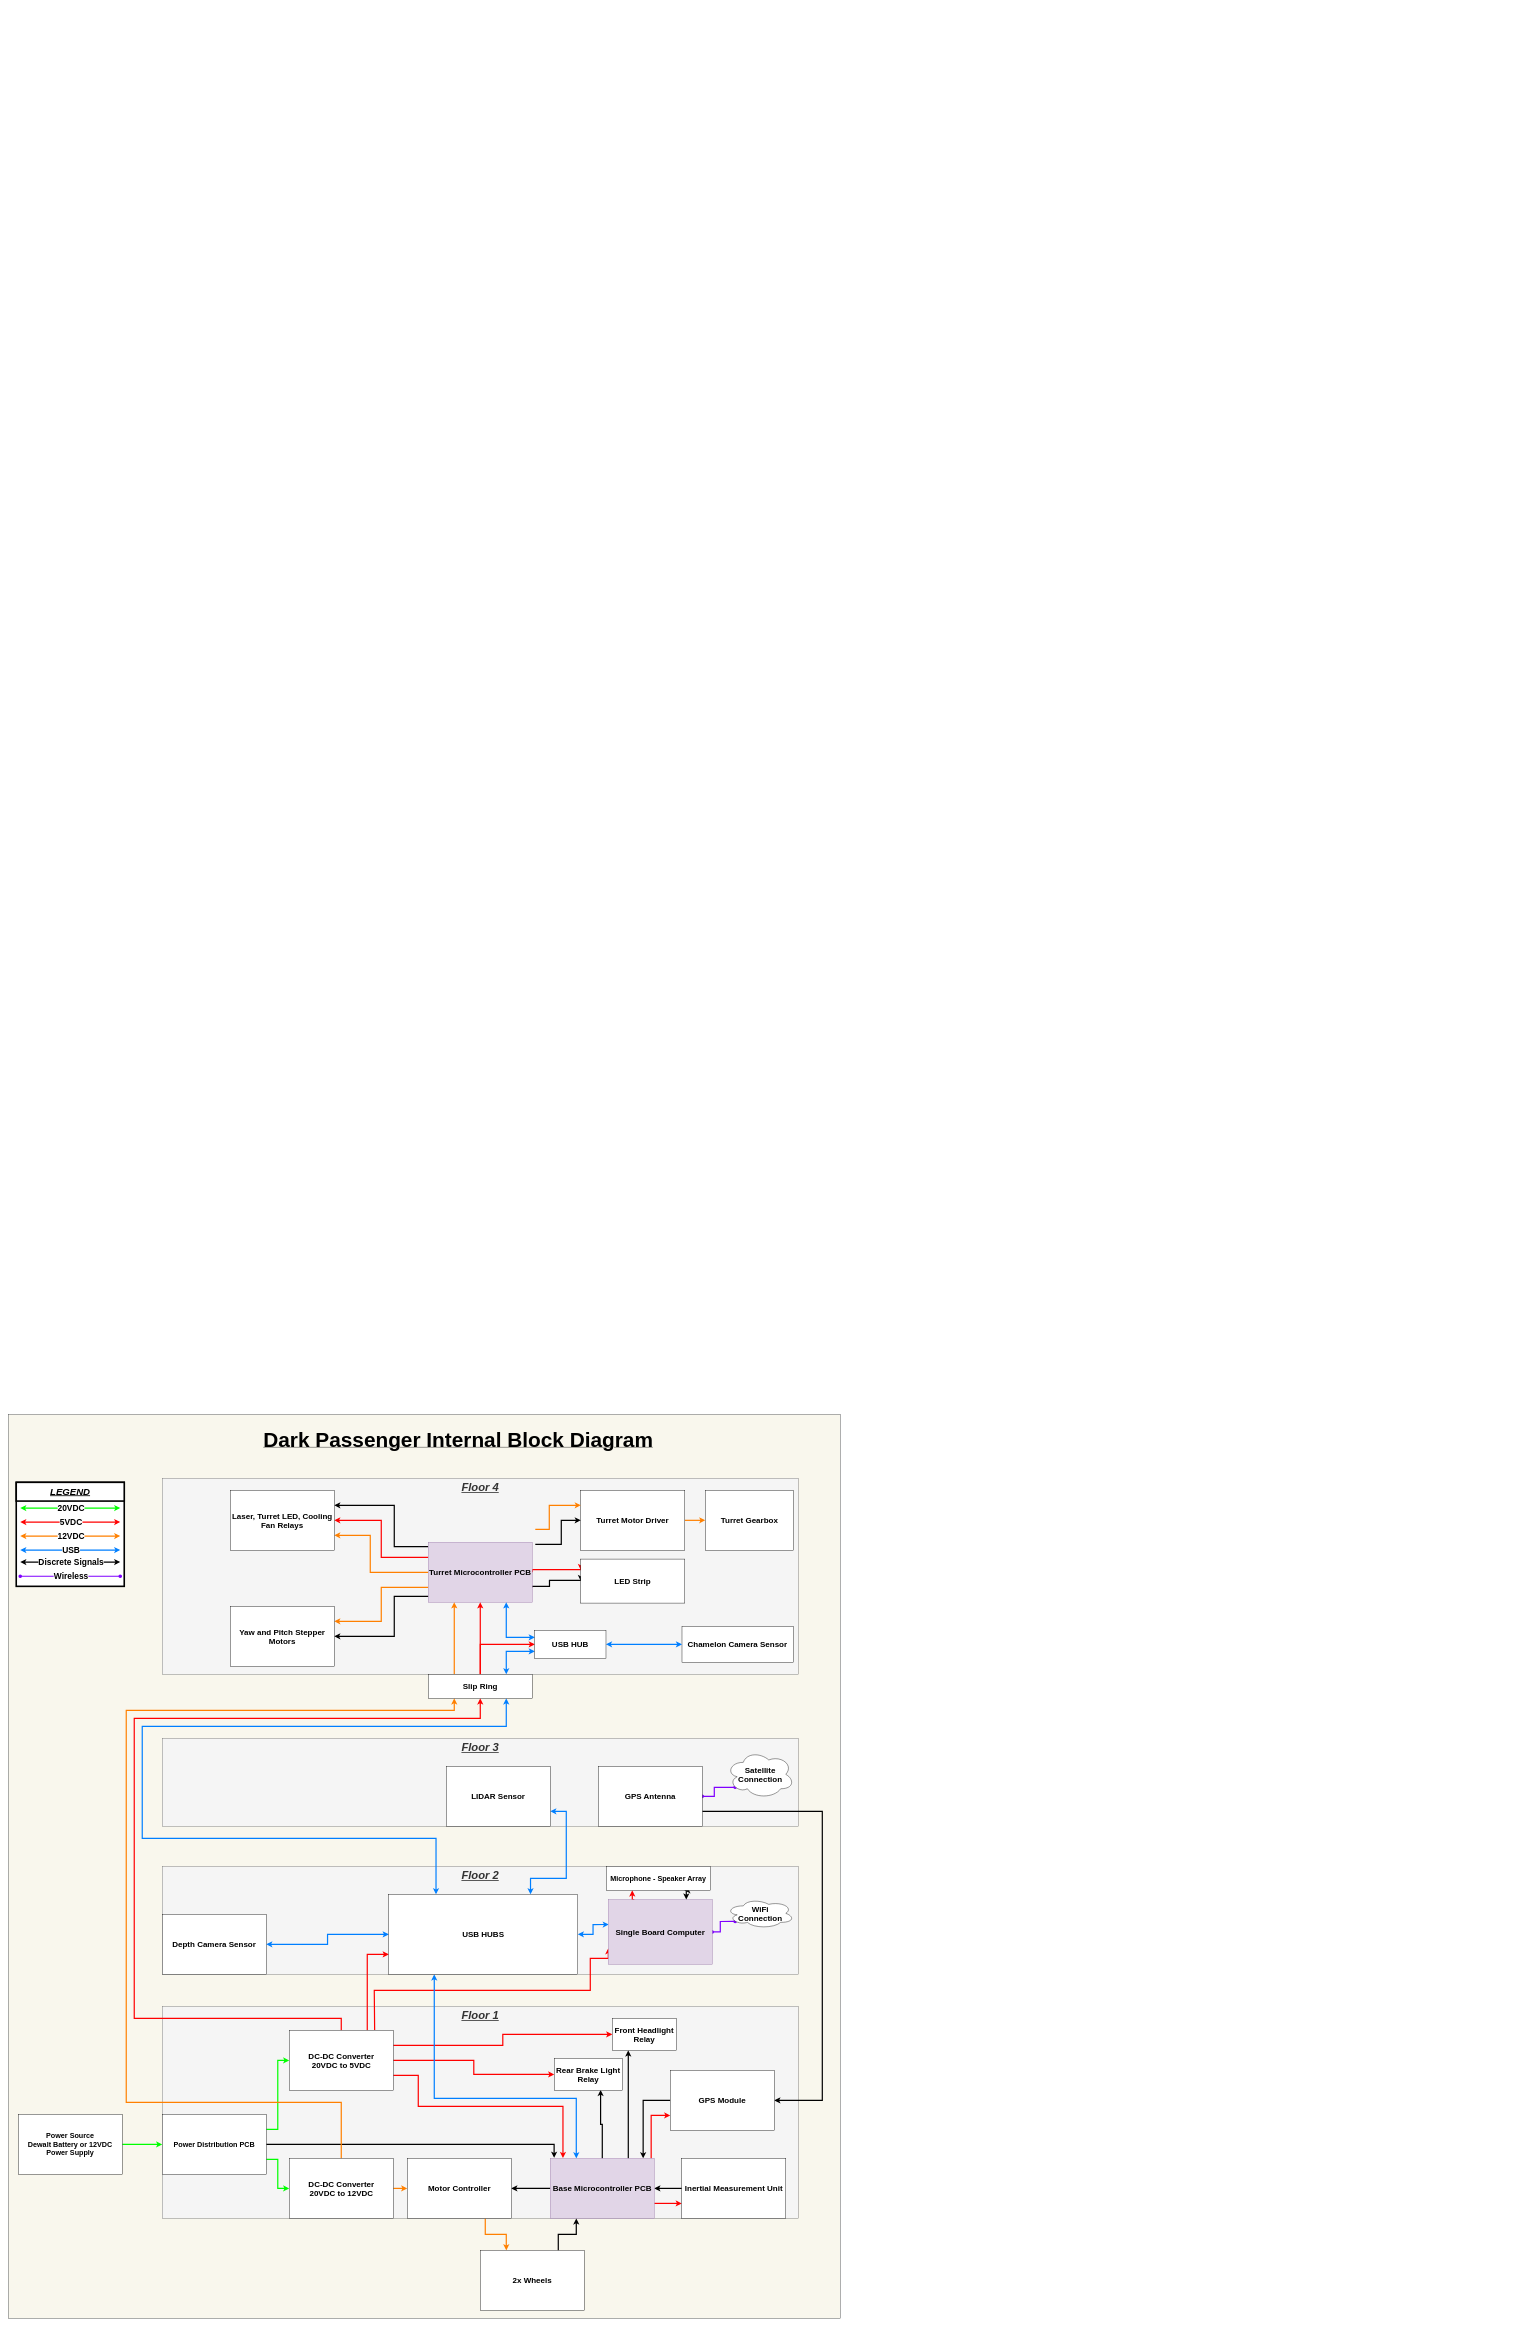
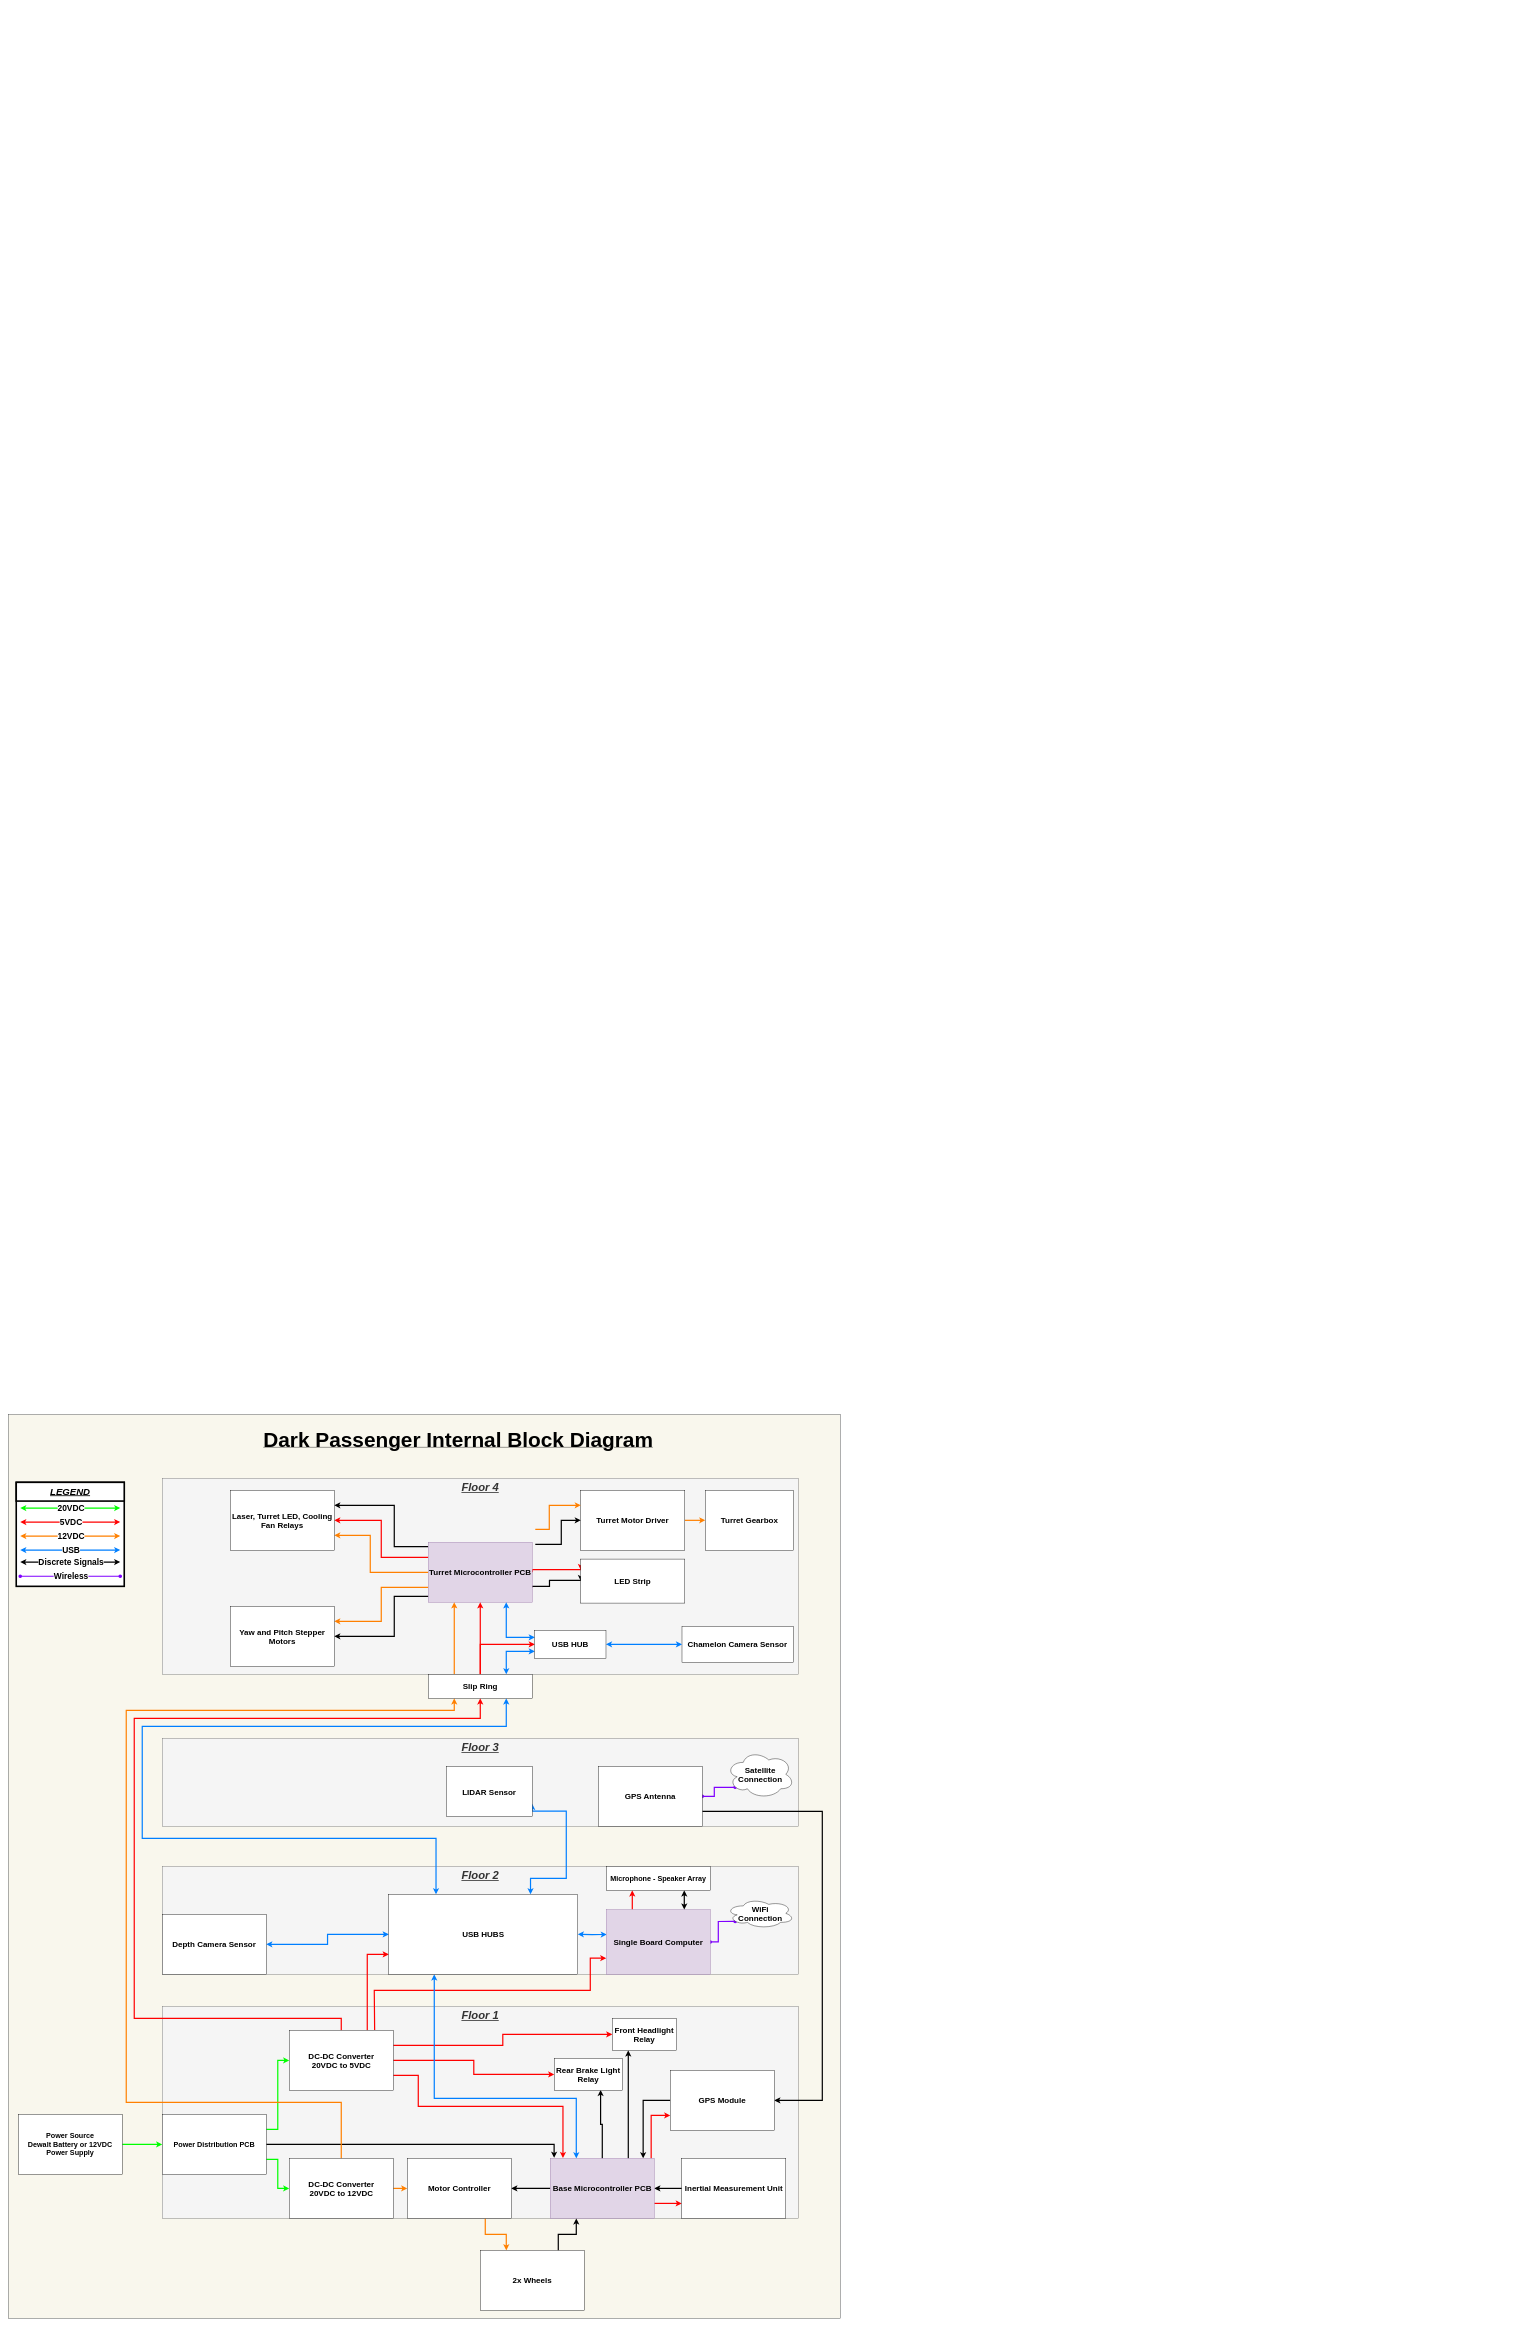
node "LIDAR Sensor": size 104x60 -> 86x50
node "Single Board Computer": moved (660, 1932) -> (658, 1942)
